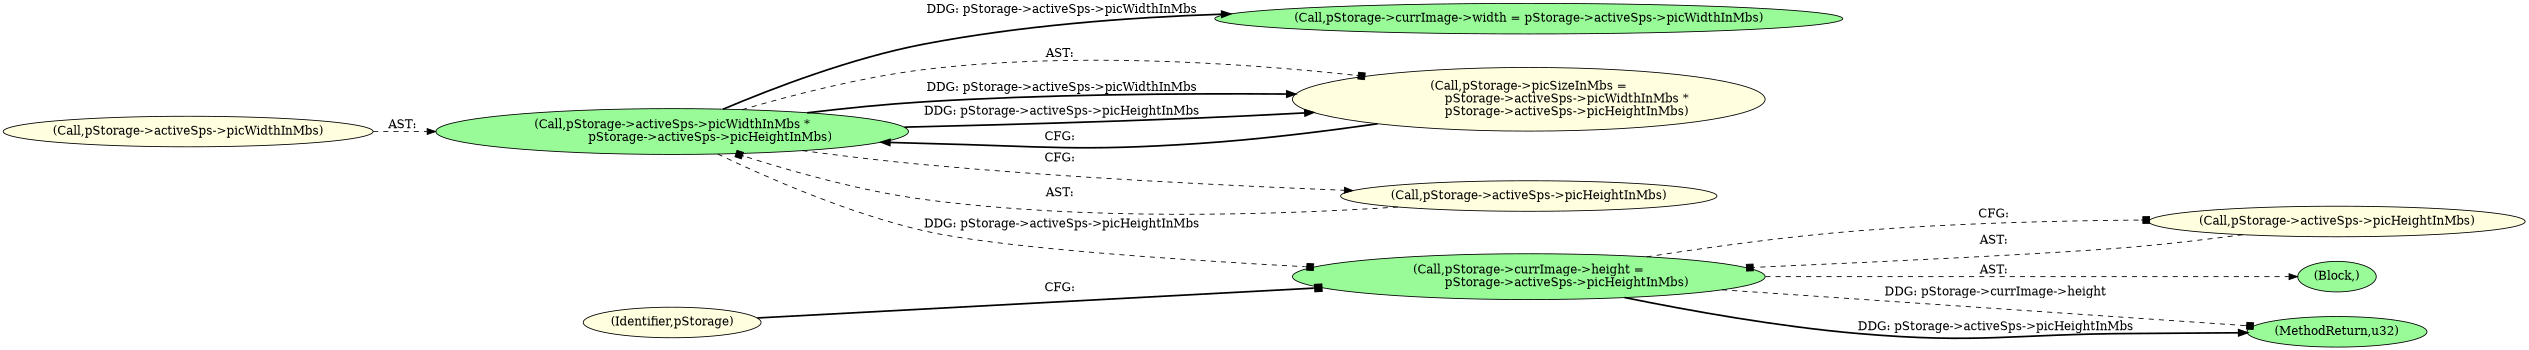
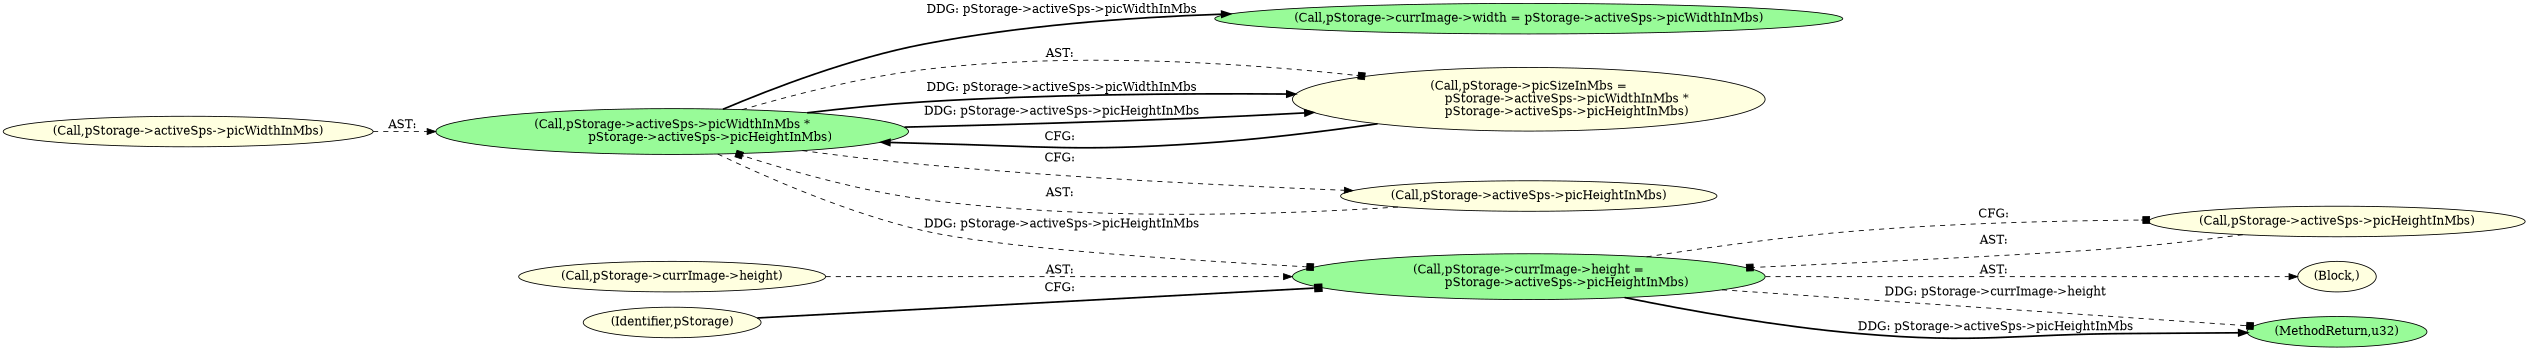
node "(Call,pStorage->currImage->height)": added
node "(Block,)": fillcolor palegreen -> lightyellow
